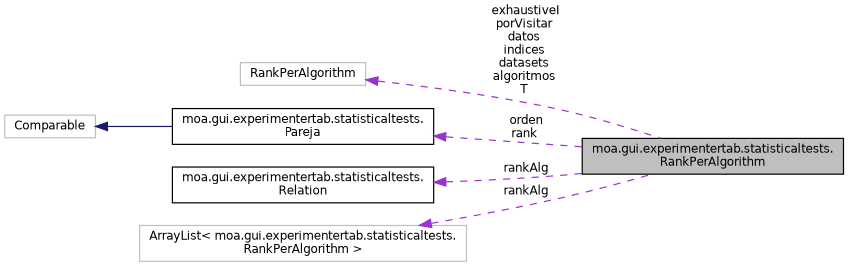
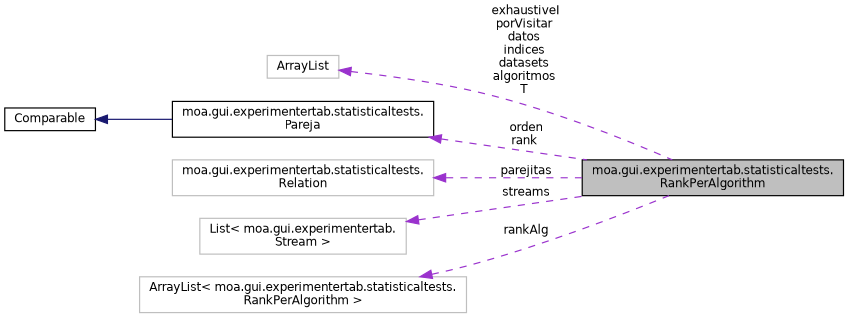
node "RankPerAlgorithm": label "RankPerAlgorithm" -> "ArrayList"
node "Comparable": color grey75 -> black
edge "moa.gui.experimentertab.statisticaltests. RankPerAlgorithm" -> "moa.gui.experimentertab.statisticaltests. Relation": label " rankAlg" -> " parejitas"
node "moa.gui.experimentertab.statisticaltests. Relation": color black -> grey75
node "List< moa.gui.experimentertab. Stream >": added
